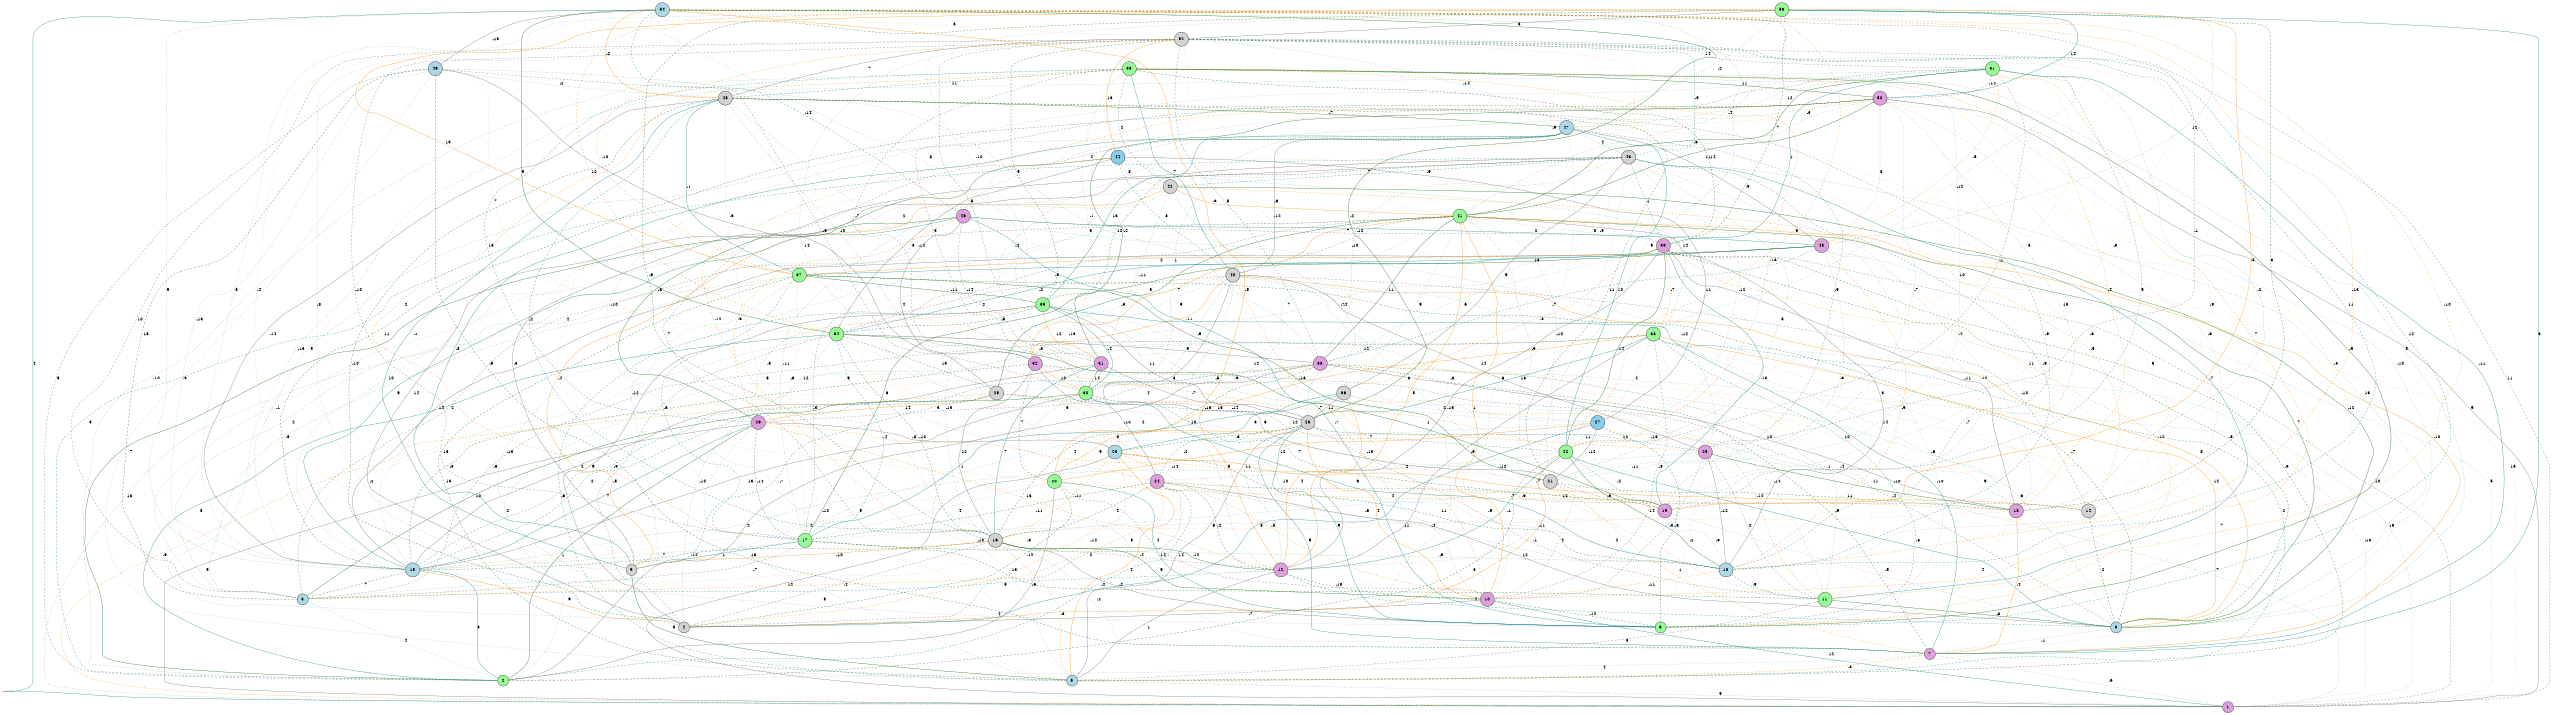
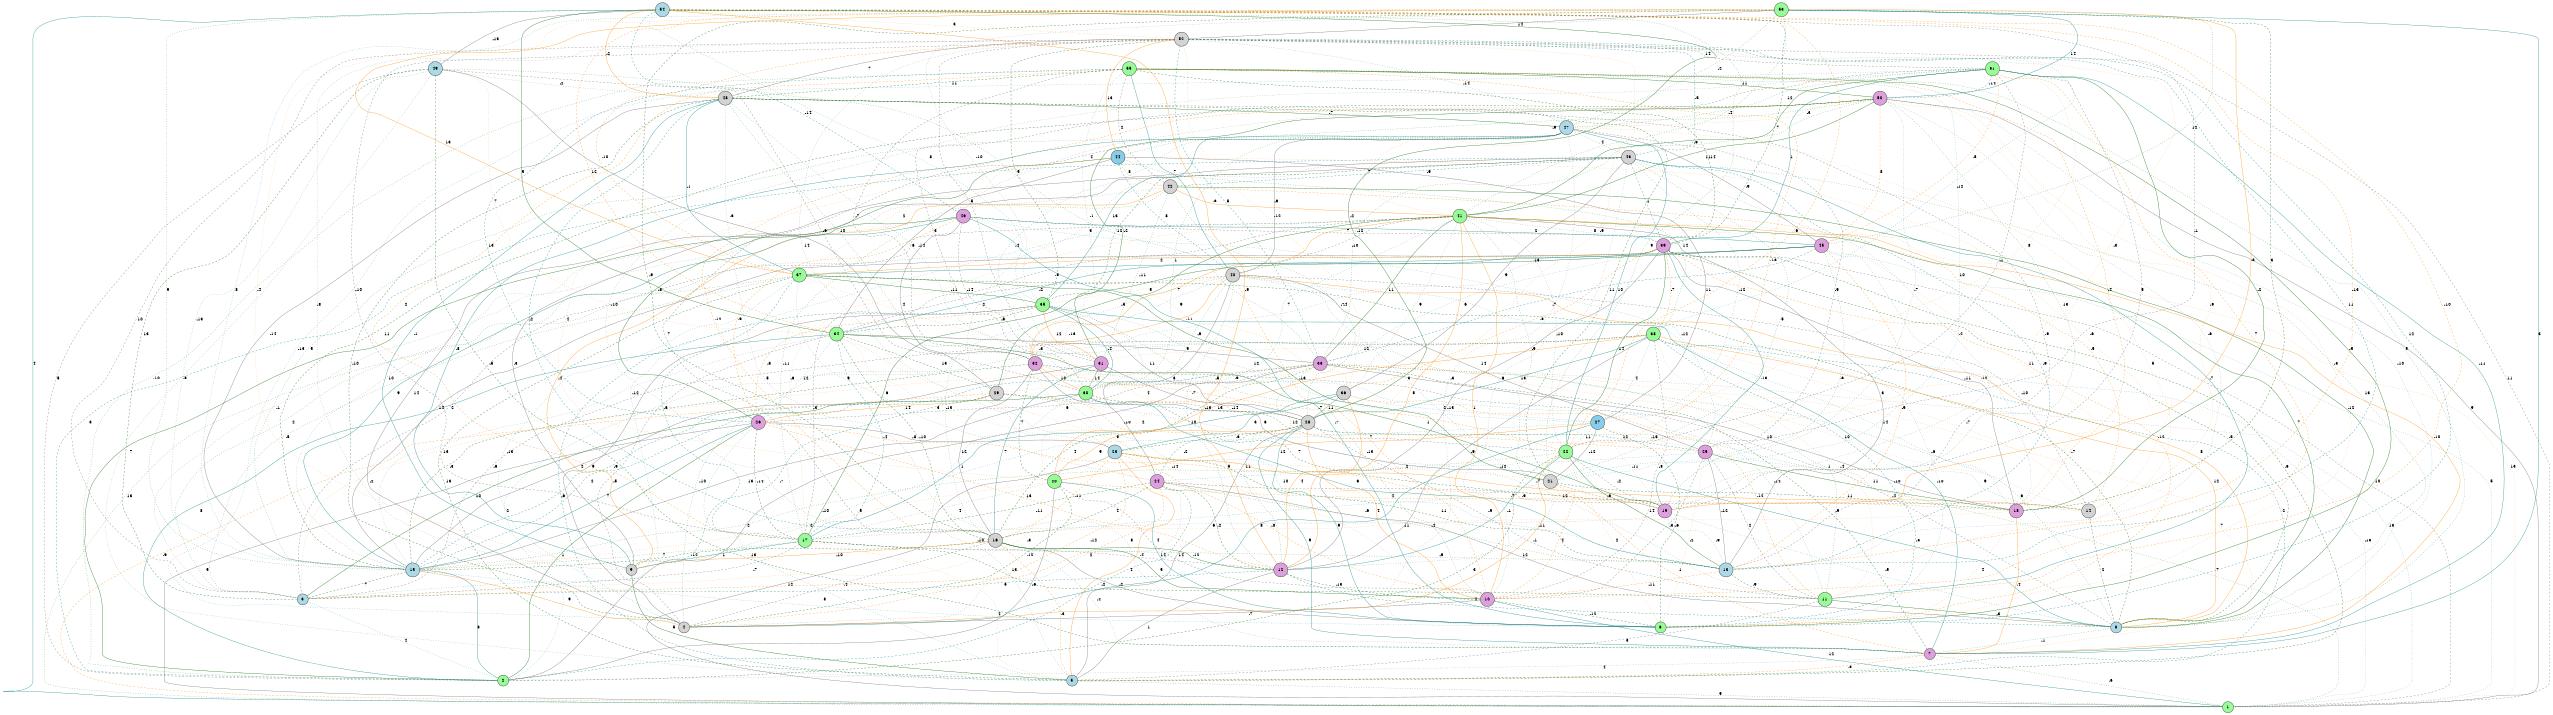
edge "53" -- "52": label "3" -> "14"
edge "51" -- "18": style dotted -> solid
edge "24" -- "4": style dashed -> dotted
node "1": fillcolor plum -> palegreen
